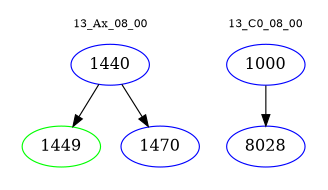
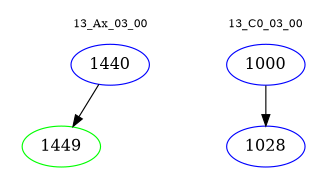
cluster "13_Ax_08_00": label "13_Ax_08_00" -> "13_Ax_03_00"
cluster "13_C0_08_00": label "13_C0_08_00" -> "13_C0_03_00"
node "1470": removed
node "8028": label "8028" -> "1028"
